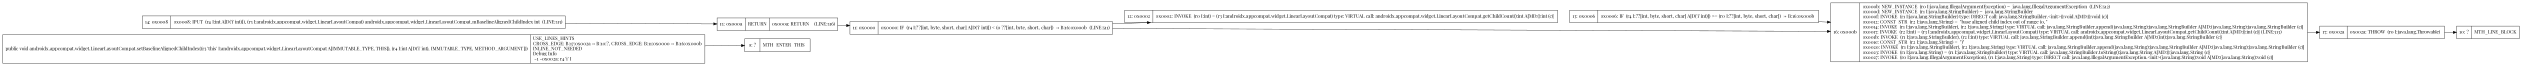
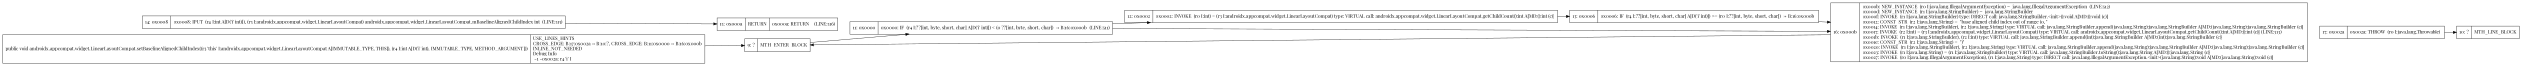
edge "12: 0x0002" -> "13: 0x0006": added
edge "15: 0x000a" -> "11: 0x0000": now "9: ?" -> "11: 0x0000"
edge "16: 0x000b" -> "17: 0x002a": now "16: 0x000b" -> "9: ?"
node "9: ?": text "MTH_ENTER_THIS" -> "MTH_ENTER_BLOCK"
